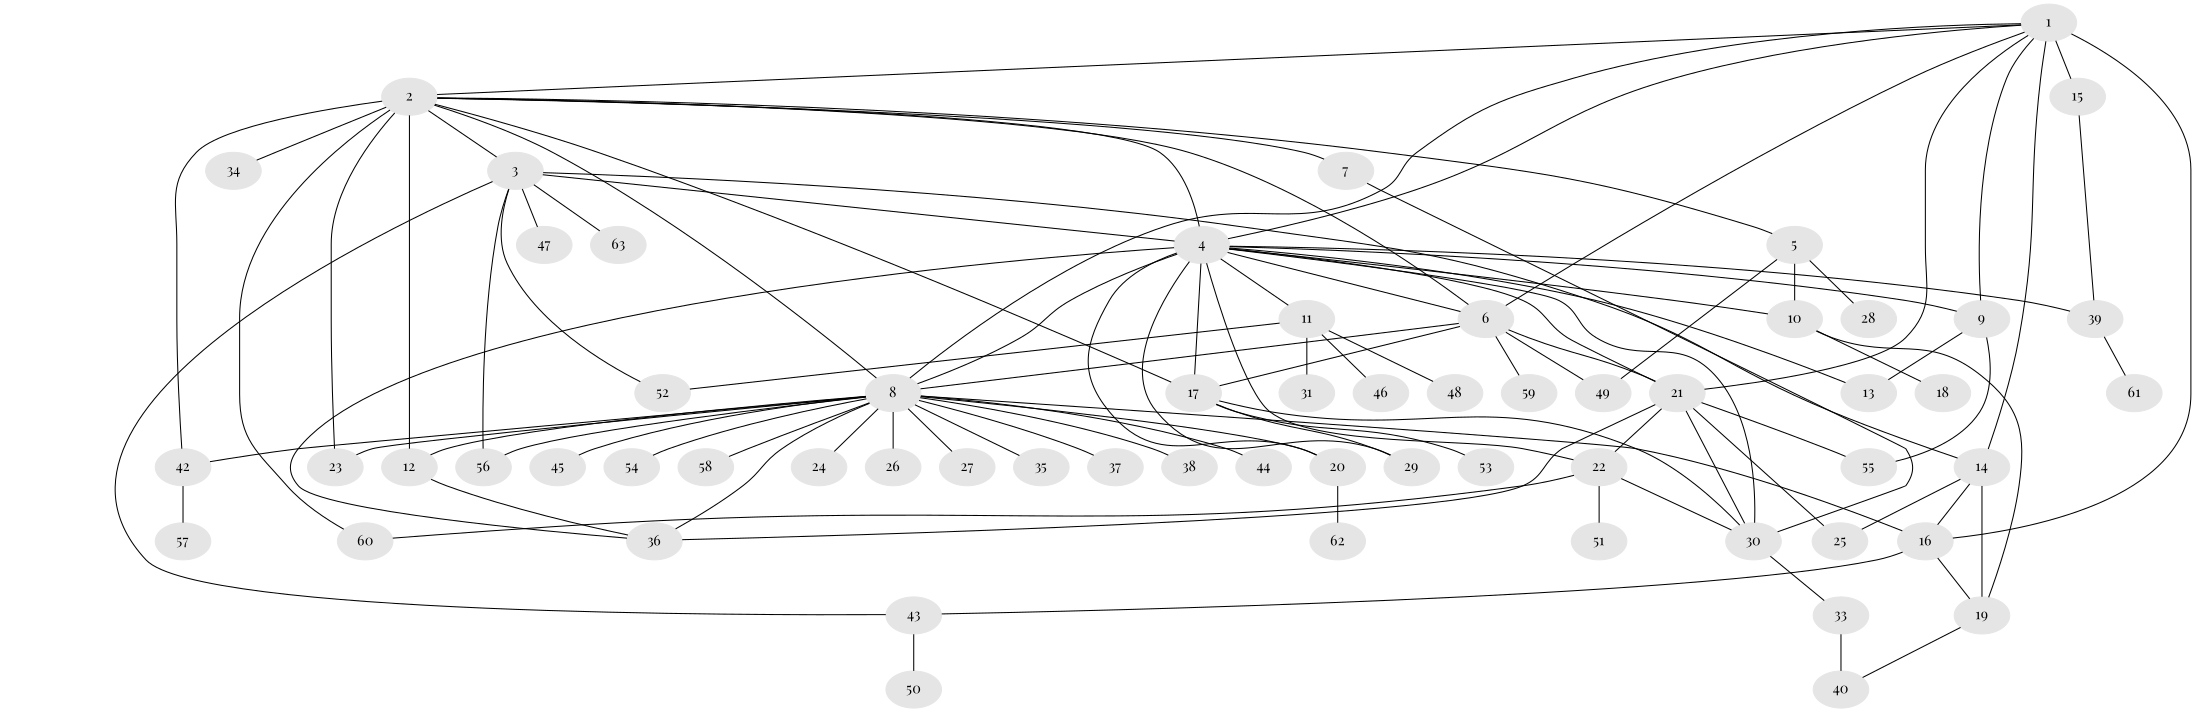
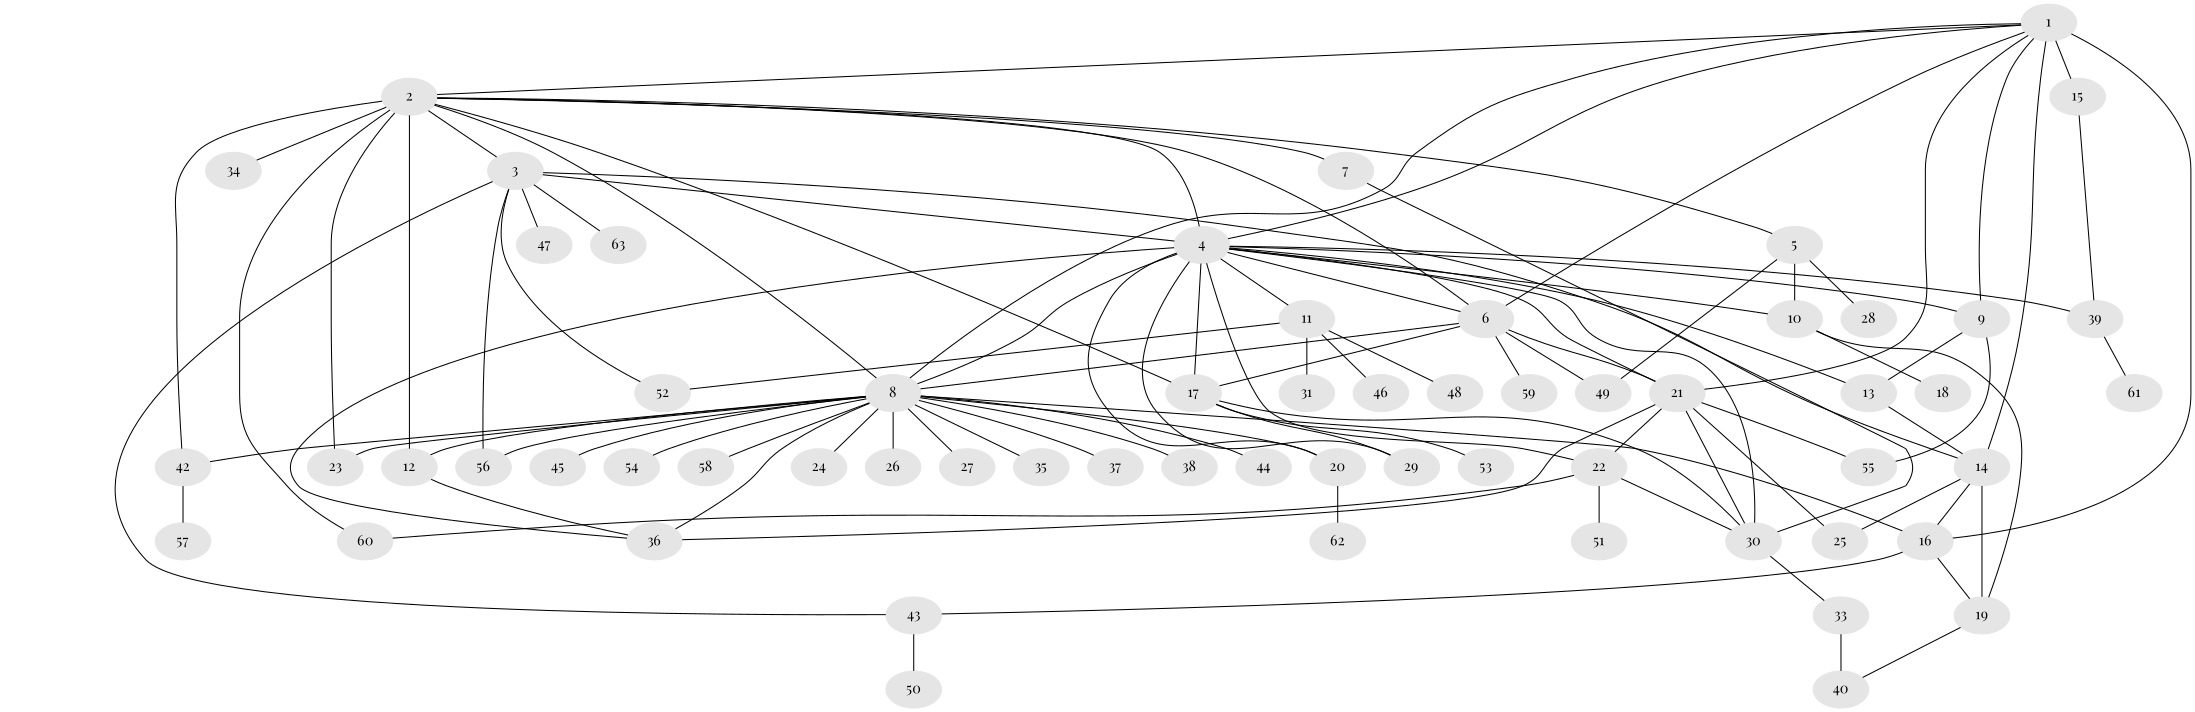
edge "13" -- "14": added
